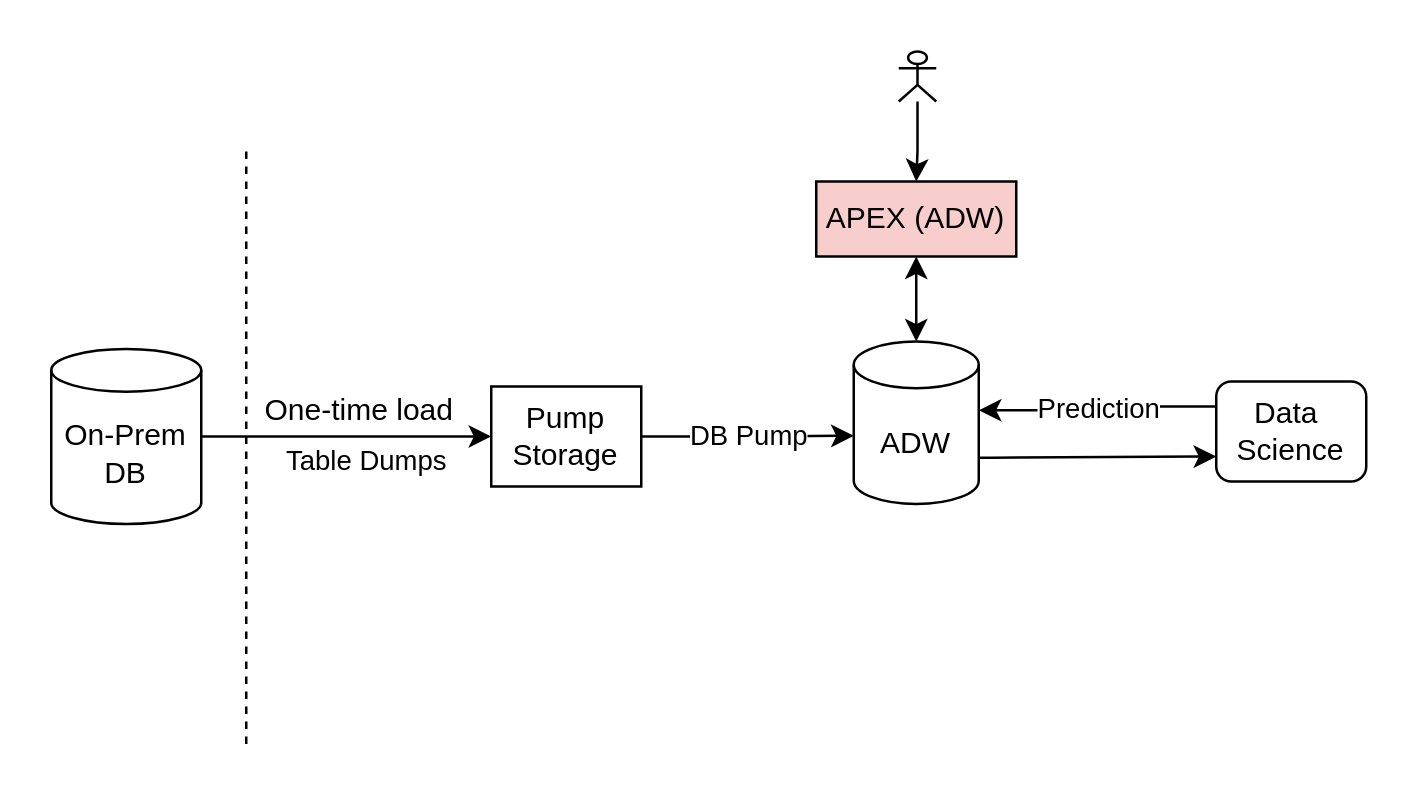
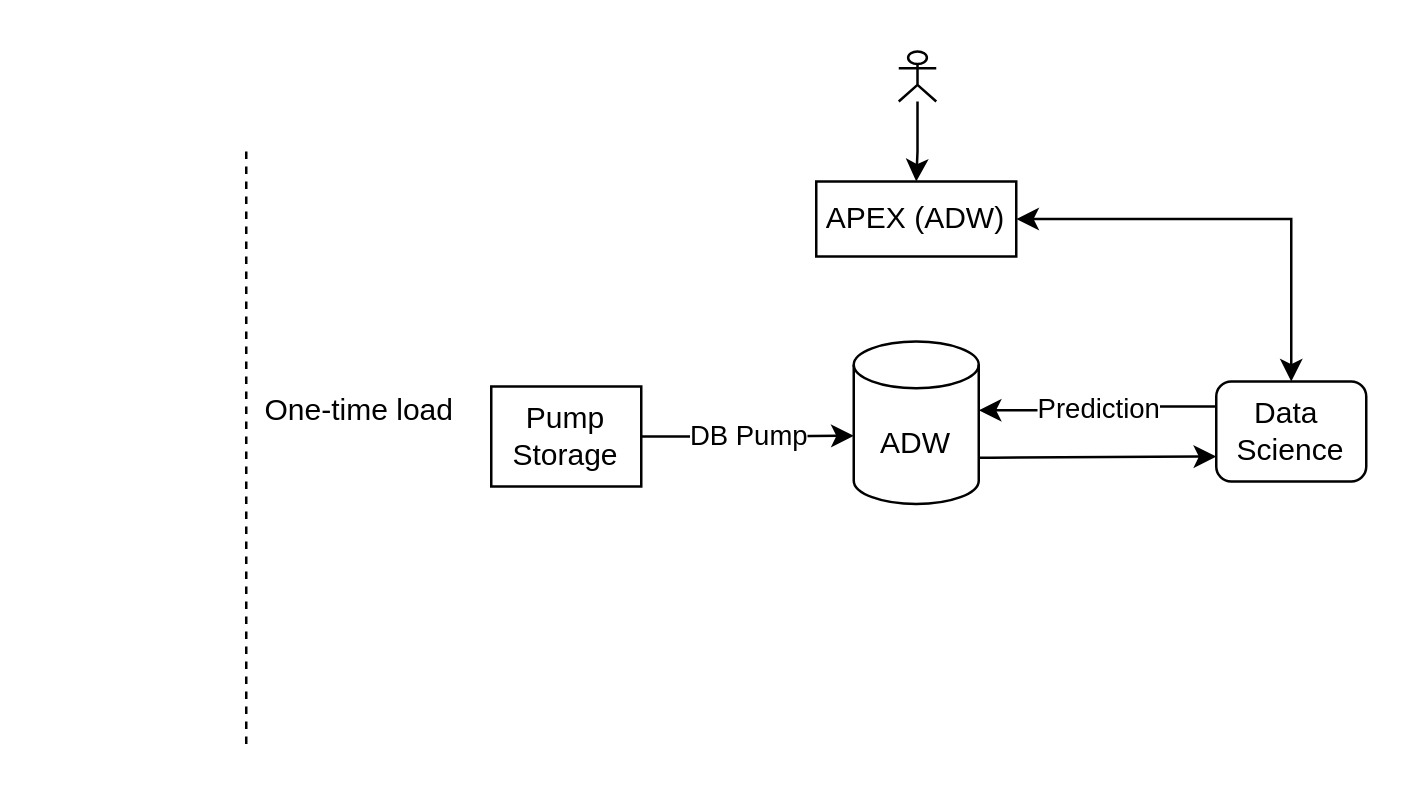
node "APEX (ADW)": fillcolor #f8cecc -> #ffffff
edge "APEX (ADW)" -- "ADW": now "APEX (ADW)" -- "Data Science"
node "On-Prem DB": removed
edge "On-Prem DB" -> "Pump Storage": removed, label "Table Dumps"
